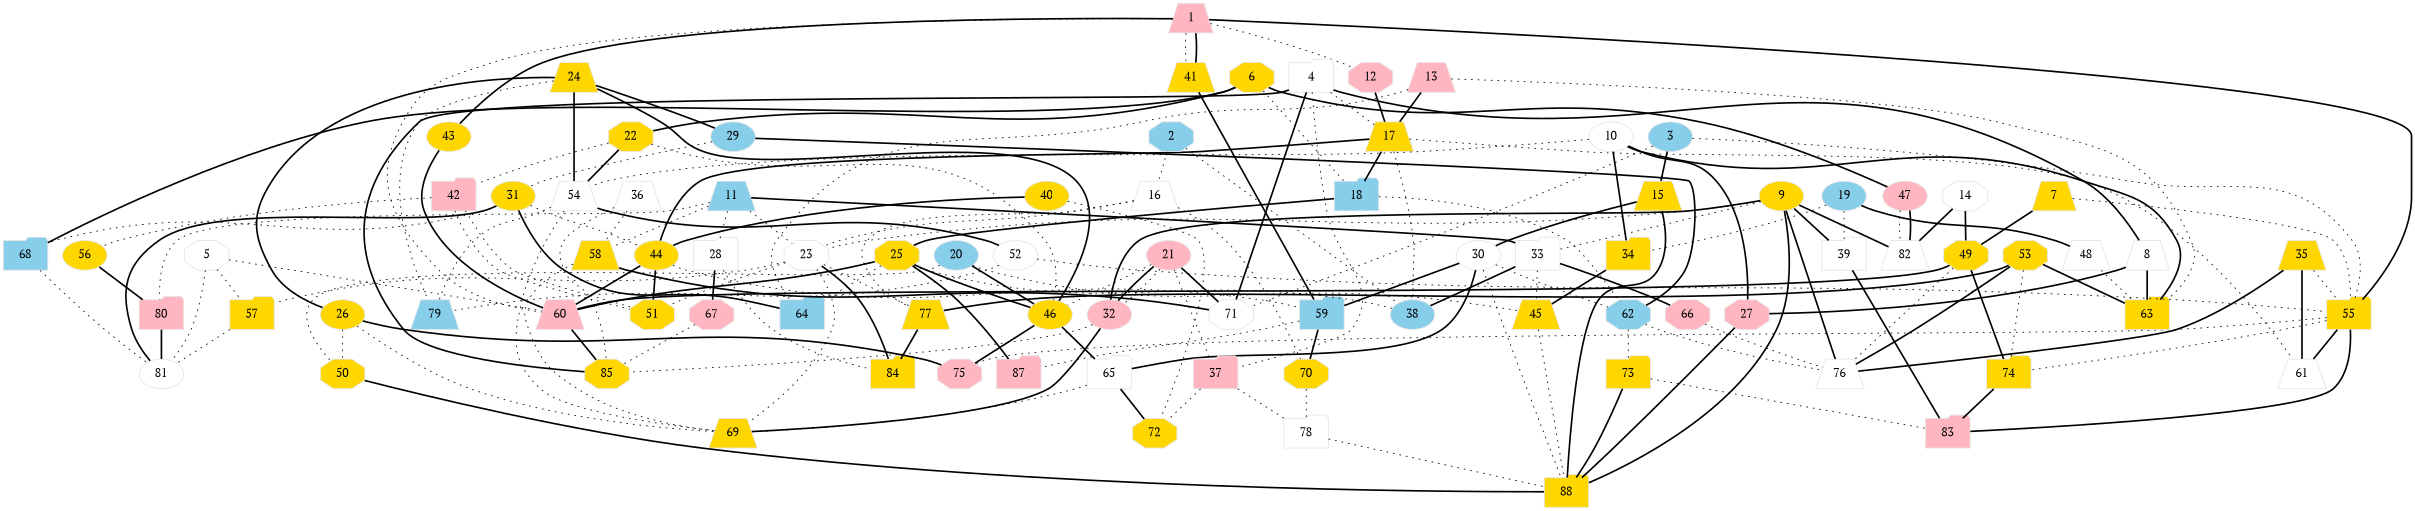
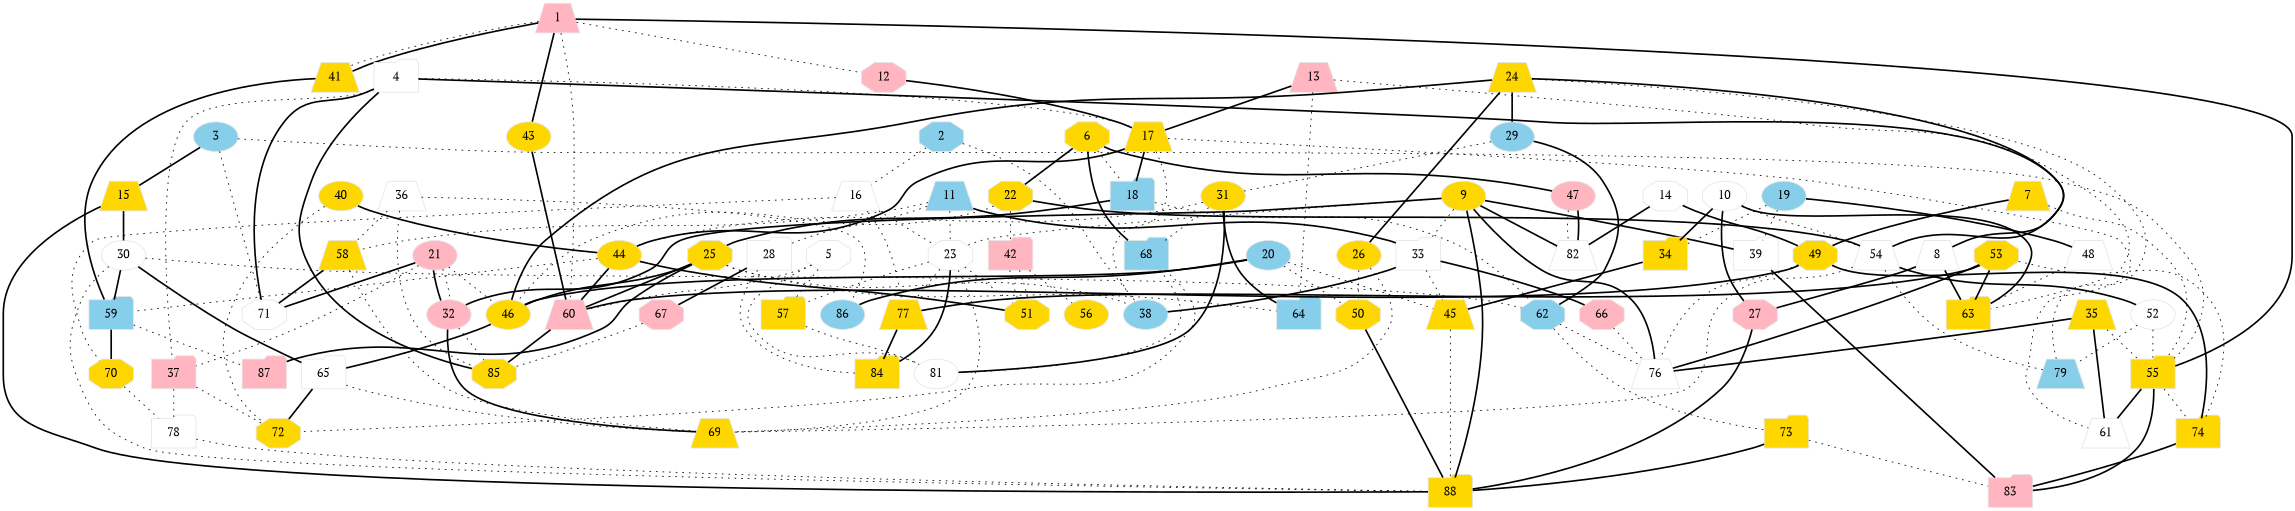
node "80": removed
node "86": added
node "75": removed
edge "68" -- "72": added
